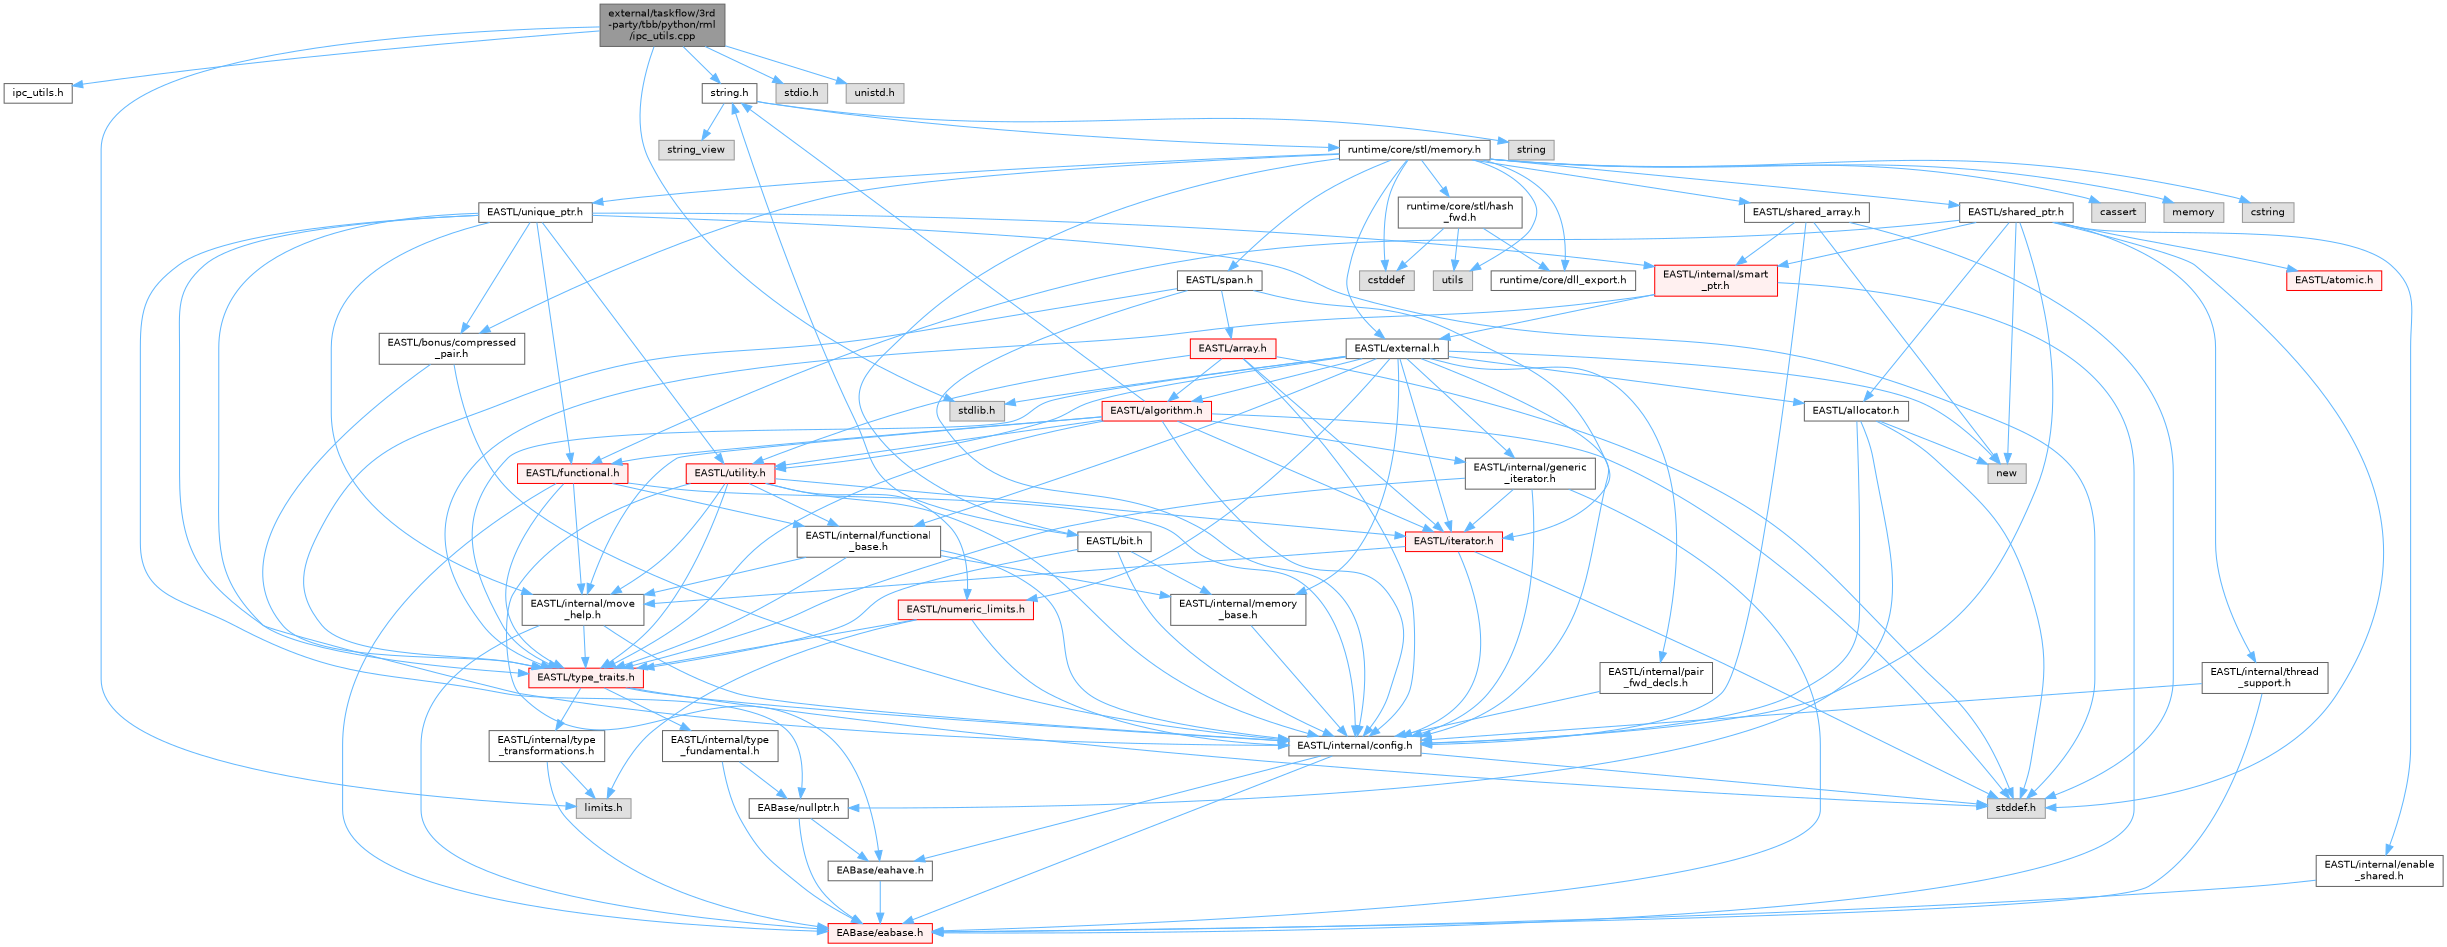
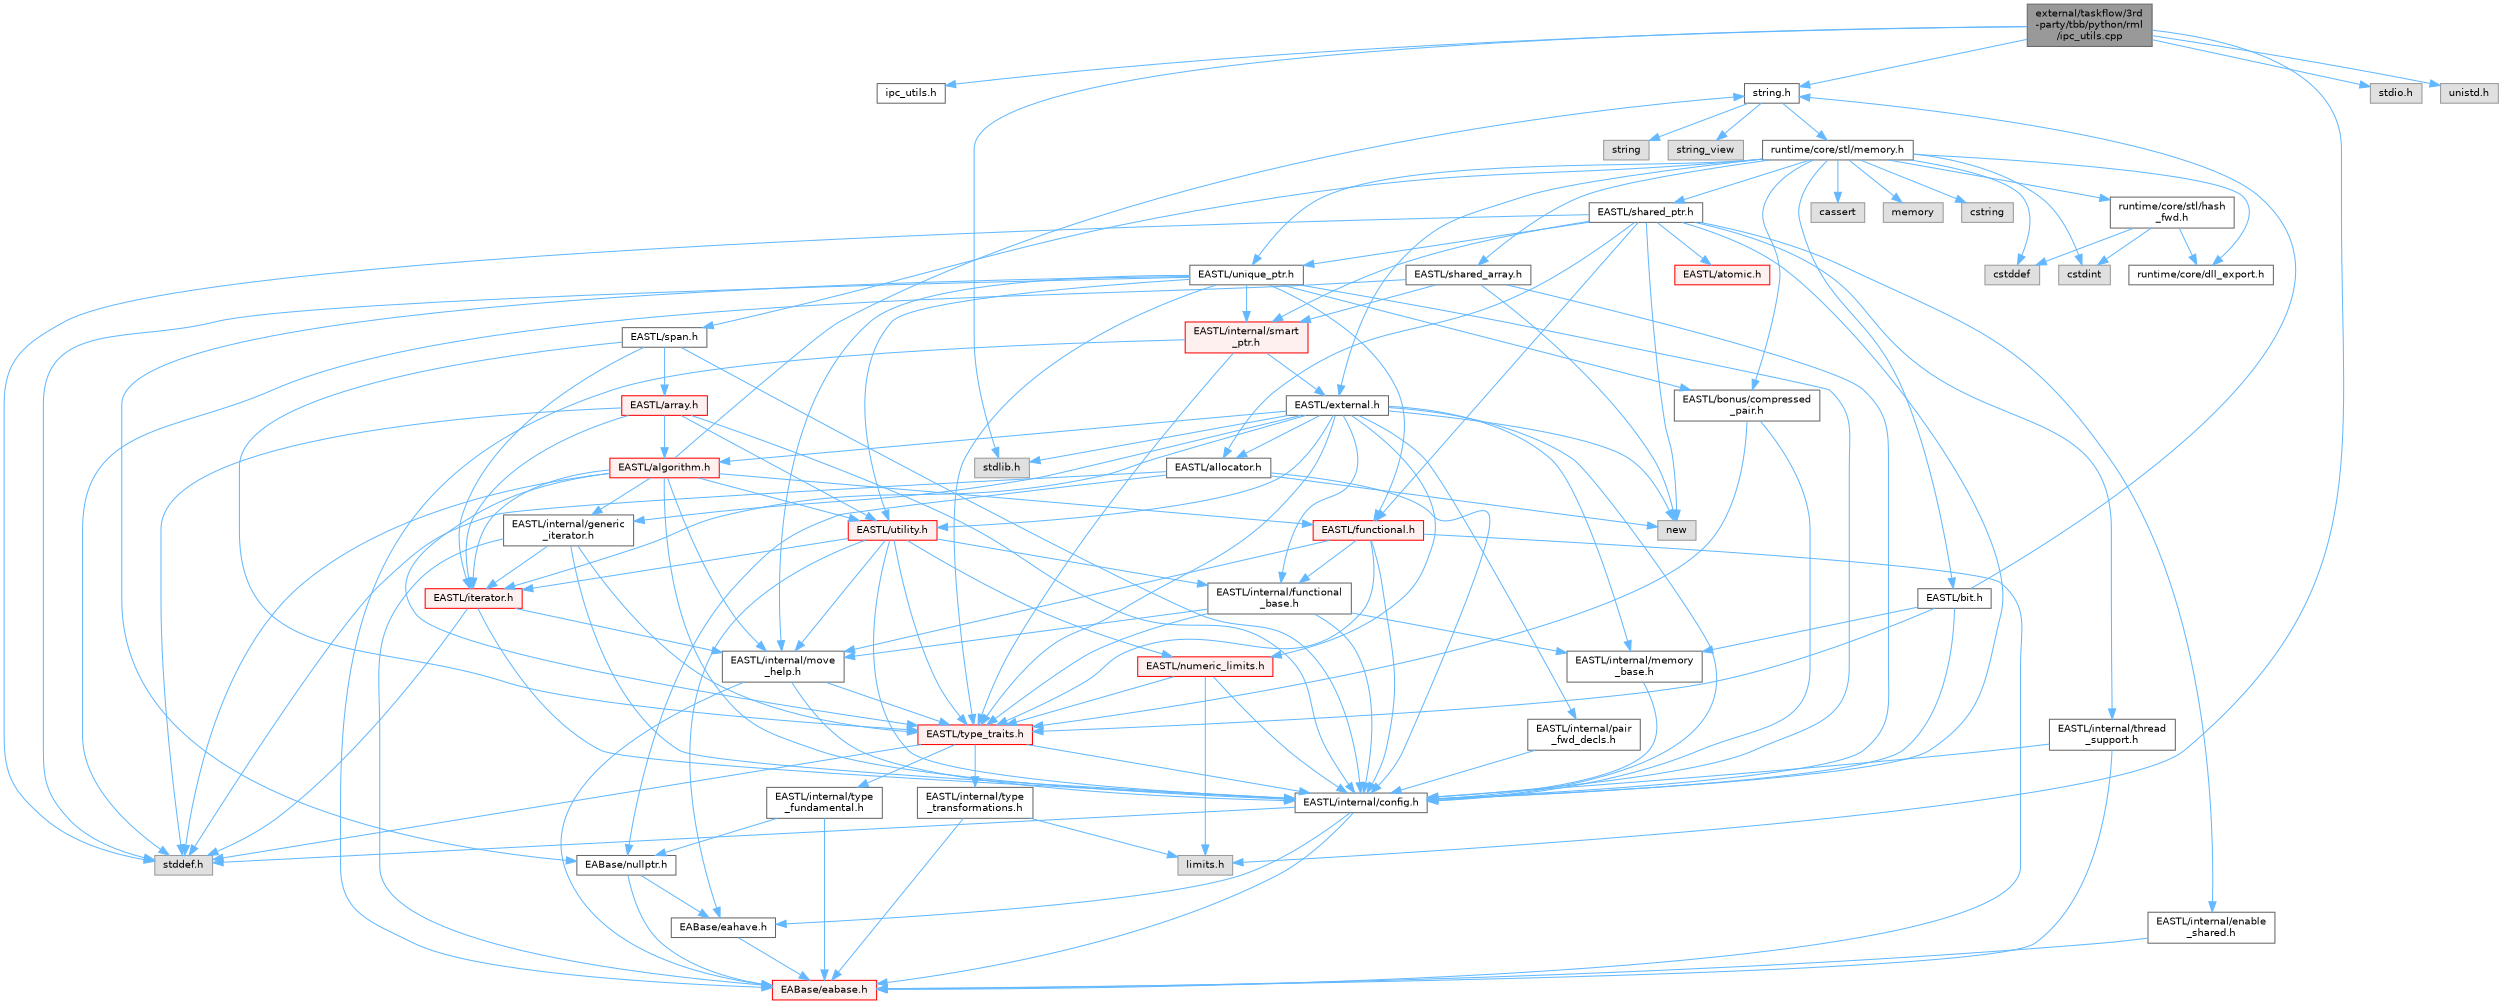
edge "EASTL/shared_ptr.h" -> "EASTL/unique_ptr.h": added
node "utils": label "utils" -> "cstdint"
